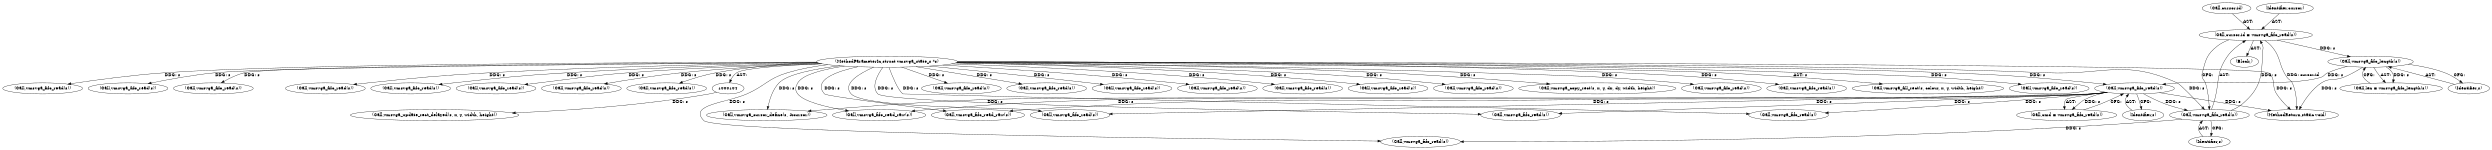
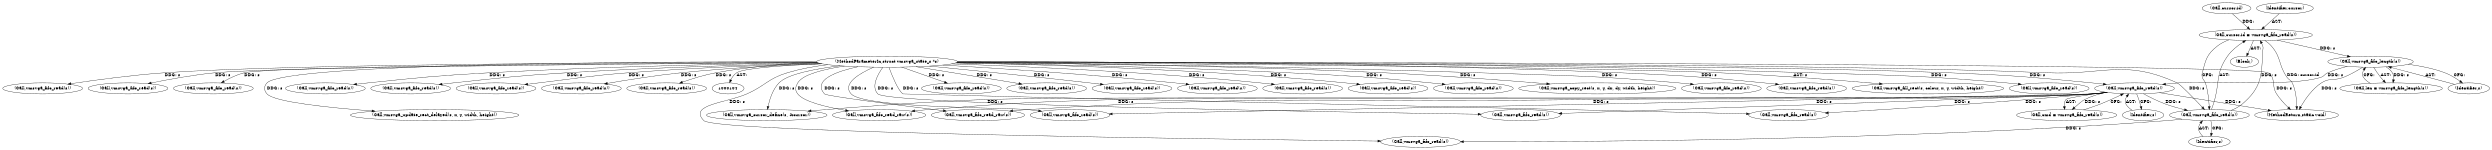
edge "(Call,cursor.id)" -> "(Call,cursor.id = vmsvga_fifo_read(s))": label "AST: " -> "DDG: "
edge "1000104" -> "(Call,vmsvga_update_rect_delayed(s, x, y, width, height))": now "(MethodParameterIn,struct vmsvga_state_s *s)" -> "(Call,vmsvga_update_rect_delayed(s, x, y, width, height))"
